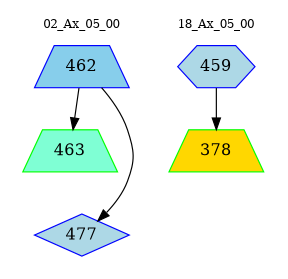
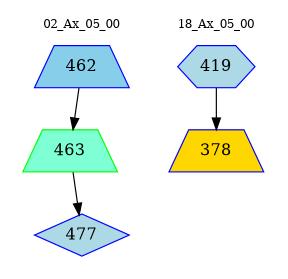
node "459": label "459" -> "419"
edge "462" -> "477": now "463" -> "477"
node "378": color green -> blue
